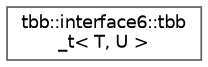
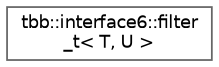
node "tbb::interface6::tbb _t< T, U >": label "tbb::interface6::tbb _t< T, U >" -> "tbb::interface6::filter _t< T, U >"
